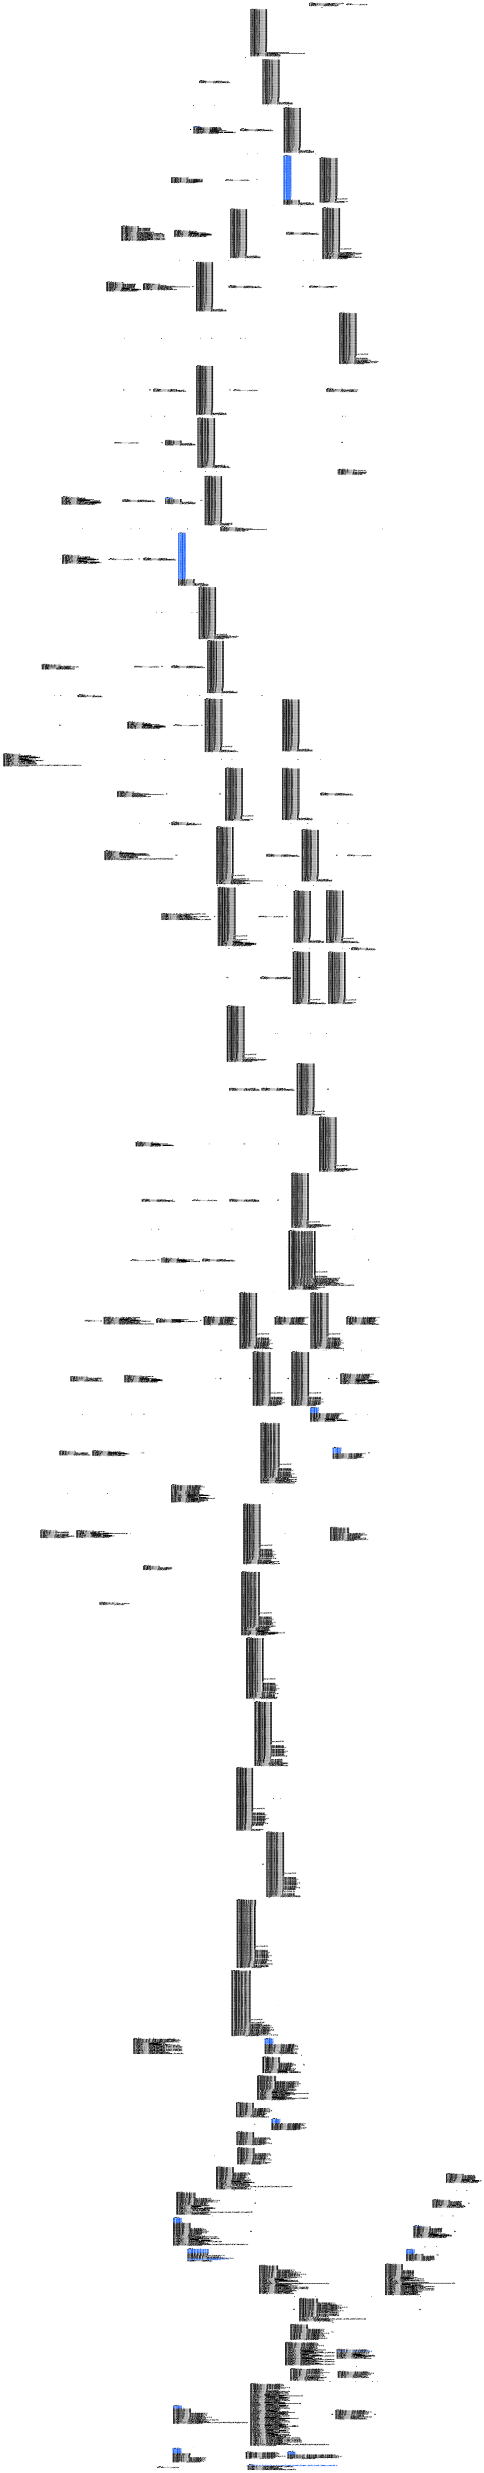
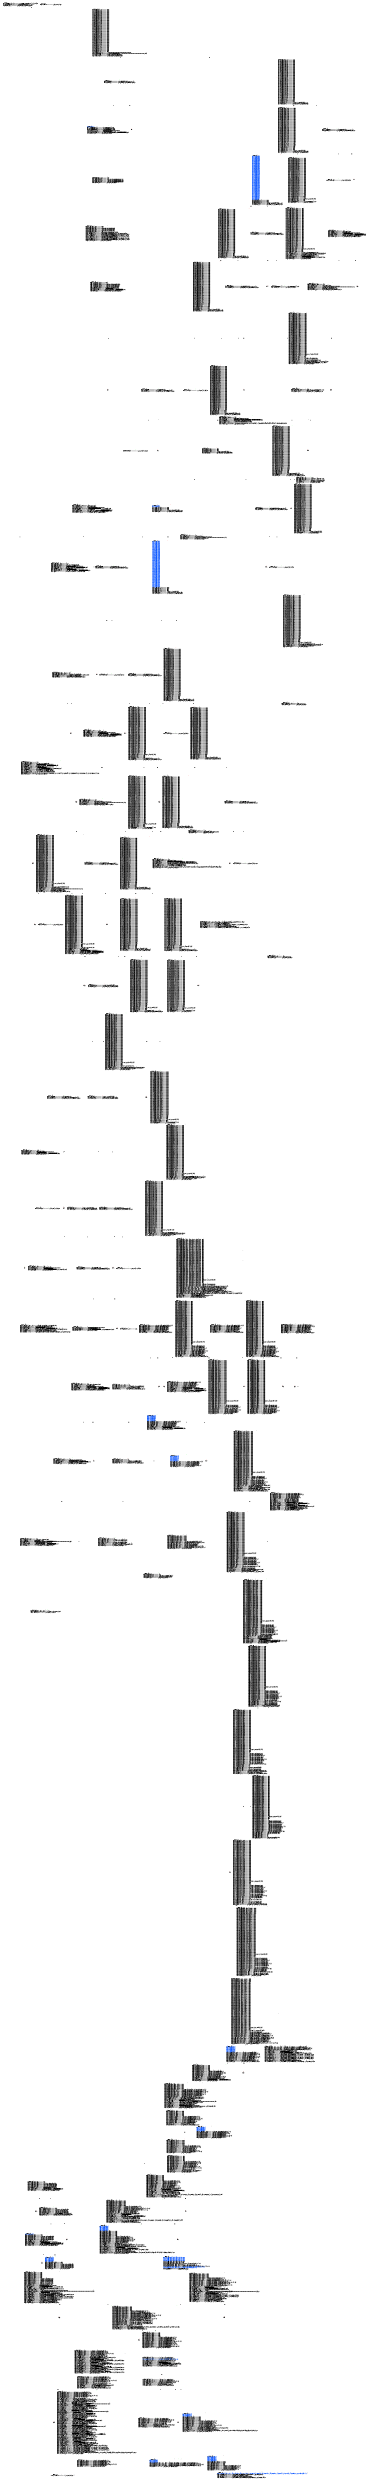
node "-----   BLOCK ~3f3 -----": added
